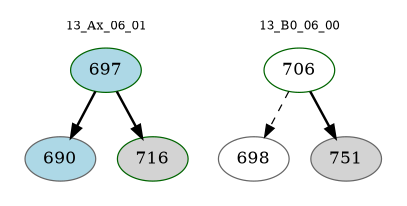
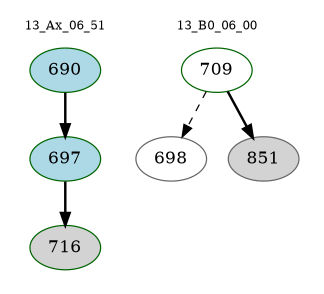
cluster "13_Ax_06_01": label "13_Ax_06_01" -> "13_Ax_06_51"
node "706": label "706" -> "709"
edge "697" -> "690": reversed
node "690": color gray40 -> darkgreen
node "751": label "751" -> "851"
